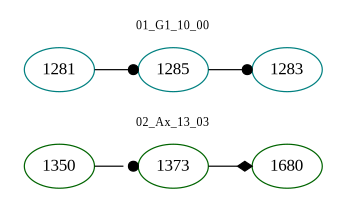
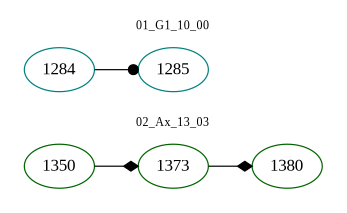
node "1281": label "1281" -> "1284"
node "1283": removed
edge "1350" -> "1373": arrowhead dot -> diamond
node "1680": label "1680" -> "1380"
